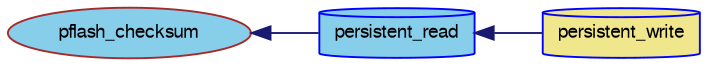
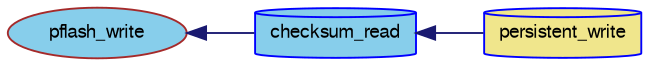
node "pflash_checksum": label "pflash_checksum" -> "pflash_write"
node "persistent_read": label "persistent_read" -> "checksum_read"
